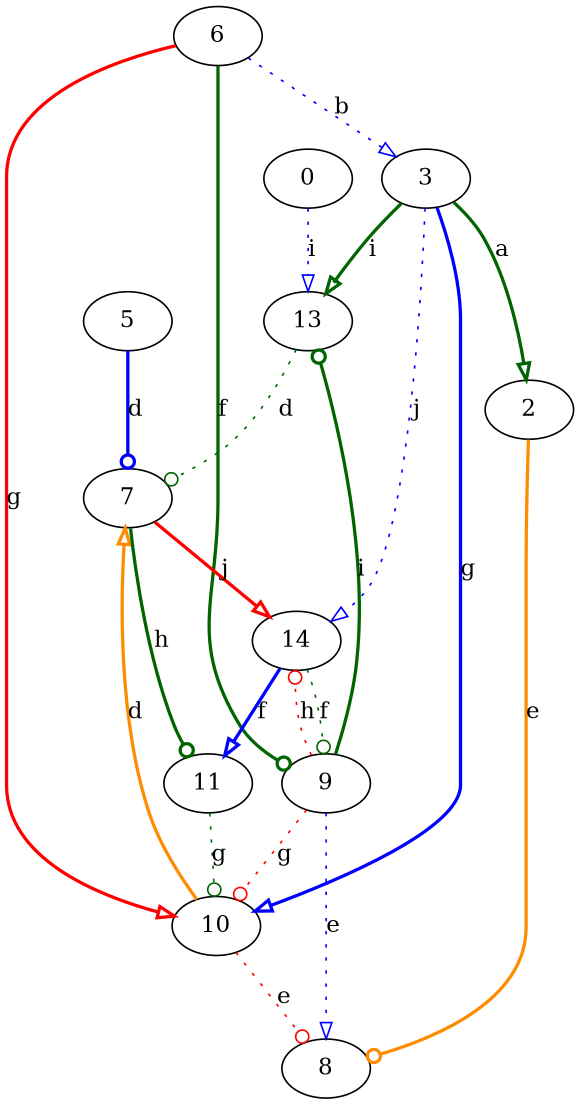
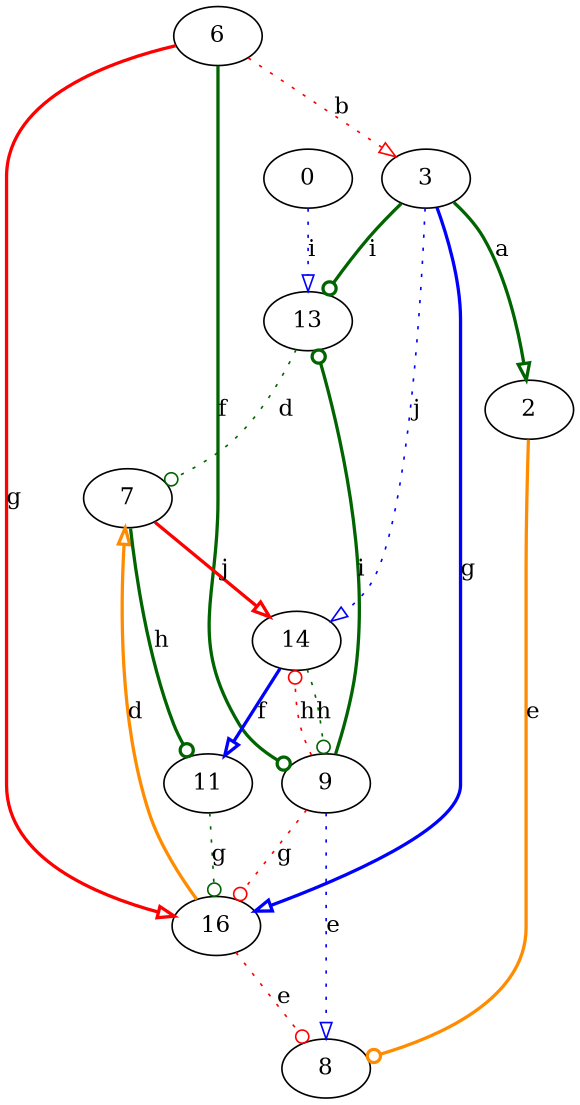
edge "6" -> "3": color blue -> red
edge "3" -> "13": arrowhead onormal -> odot
node "5": removed
edge "14" -> "9": label "f" -> "h"
node "10": label "10" -> "16"
